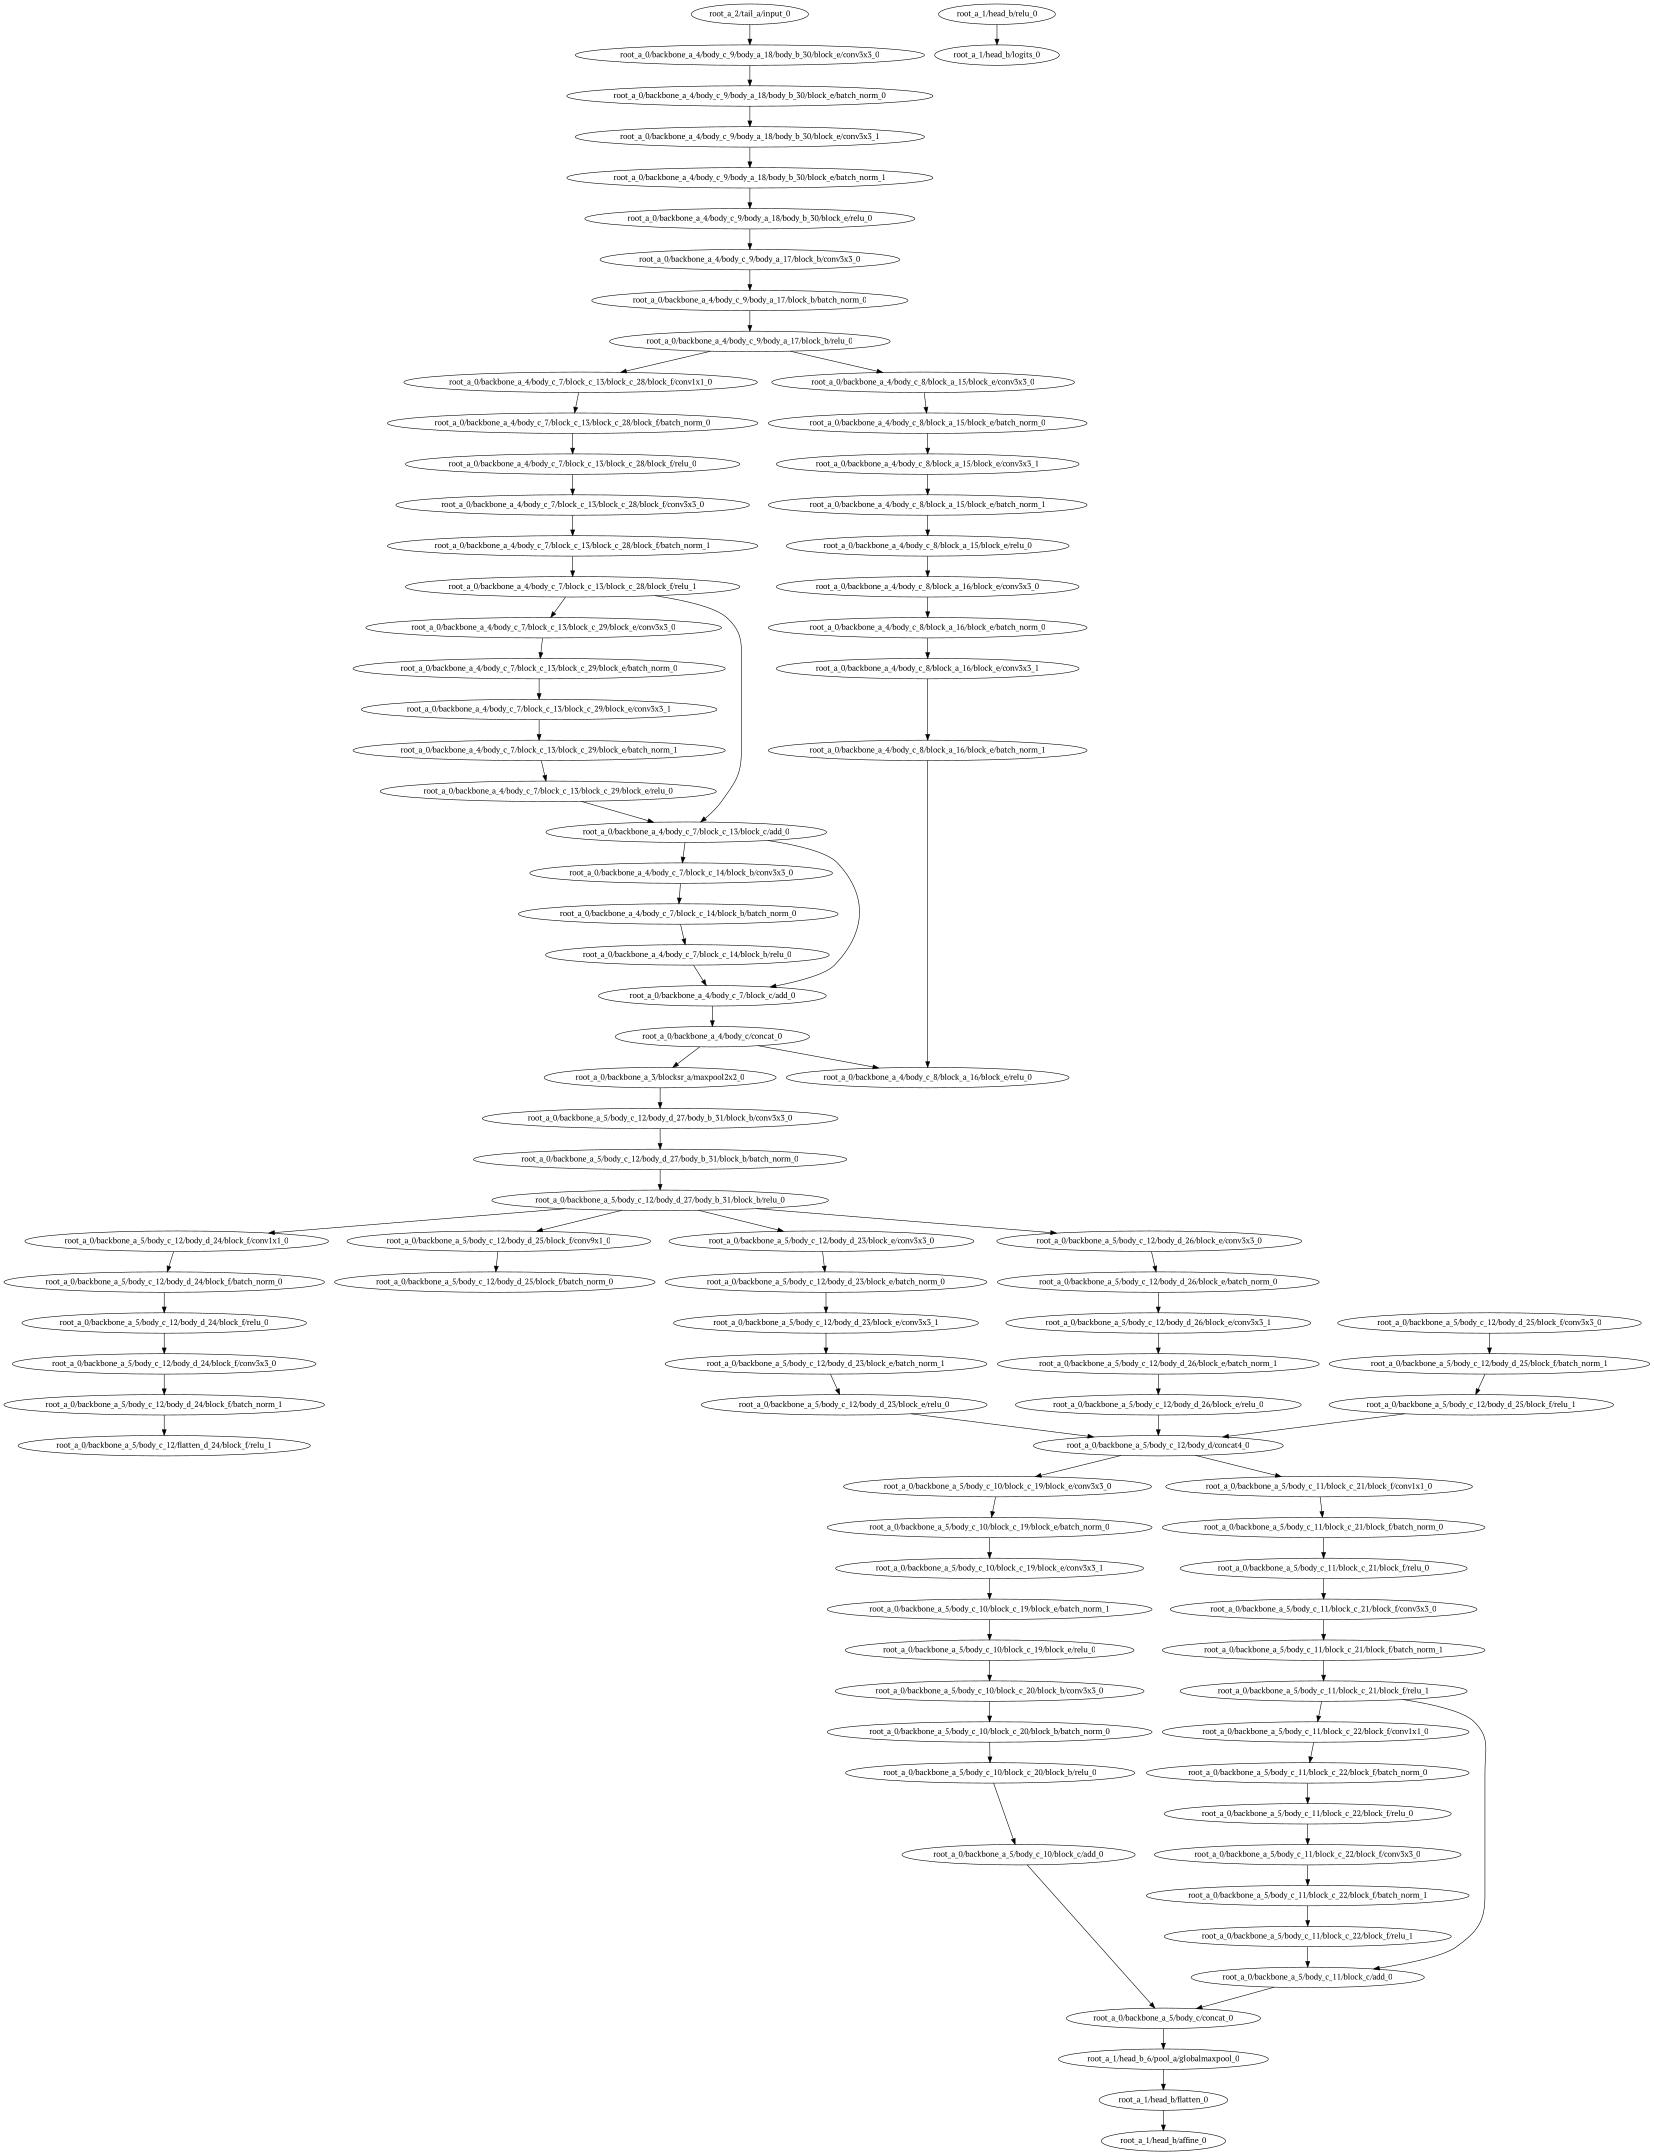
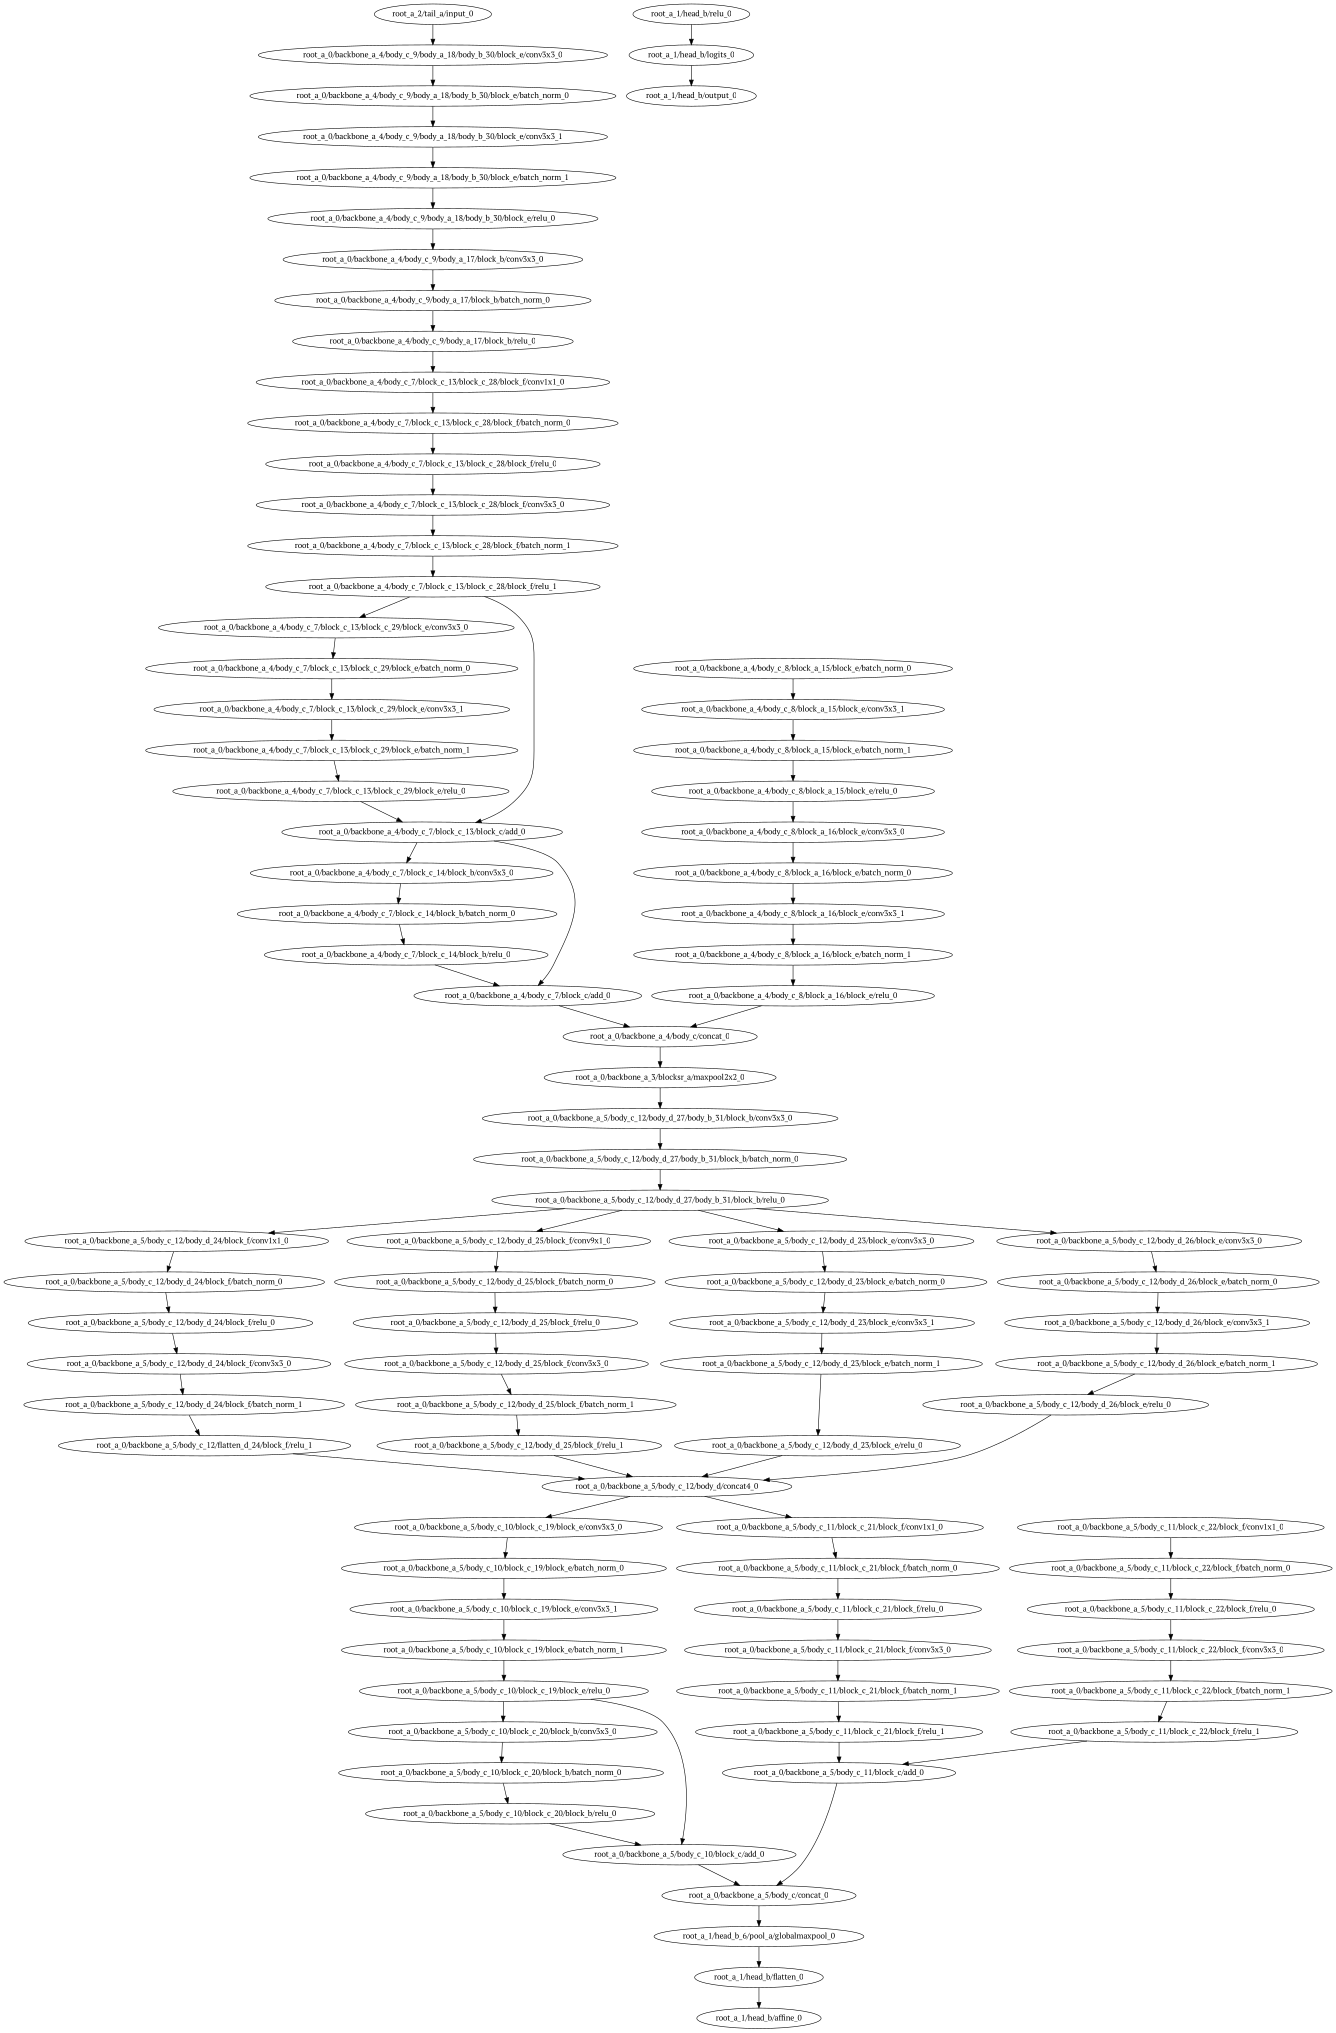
node "root_a_1/head_b/output_0": added
node "root_a_0/backbone_a_4/body_c_8/block_a_15/block_e/conv3x3_0": removed
edge "root_a_0/backbone_a_4/body_c/concat_0" -> "root_a_0/backbone_a_4/body_c_8/block_a_16/block_e/relu_0": reversed
node "root_a_0/backbone_a_5/body_c_12/body_d_25/block_f/relu_0": added
edge "root_a_0/backbone_a_5/body_c_12/flatten_d_24/block_f/relu_1" -> "root_a_0/backbone_a_5/body_c_12/body_d/concat4_0": added
edge "root_a_0/backbone_a_5/body_c_11/block_c_21/block_f/relu_1" -> "root_a_0/backbone_a_5/body_c_11/block_c_22/block_f/conv1x1_0": removed
edge "root_a_0/backbone_a_5/body_c_10/block_c_19/block_e/relu_0" -> "root_a_0/backbone_a_5/body_c_10/block_c/add_0": added
